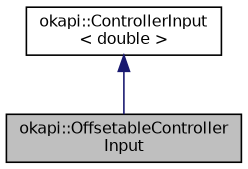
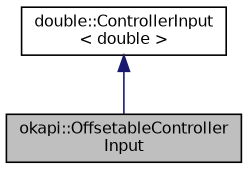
node "okapi::ControllerInput < double >": label "okapi::ControllerInput < double >" -> "double::ControllerInput < double >"
